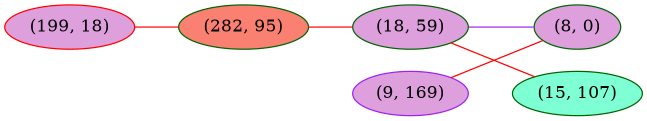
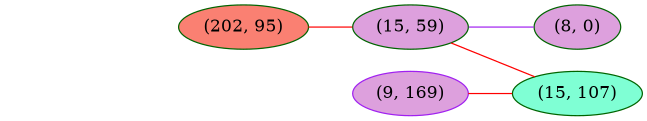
node "(199, 18)": removed
node "(282, 95)": label "(282, 95)" -> "(202, 95)"
node "(18, 59)": label "(18, 59)" -> "(15, 59)"
edge "(8, 0)" -- "(9, 169)": now "(15, 107)" -- "(9, 169)"
